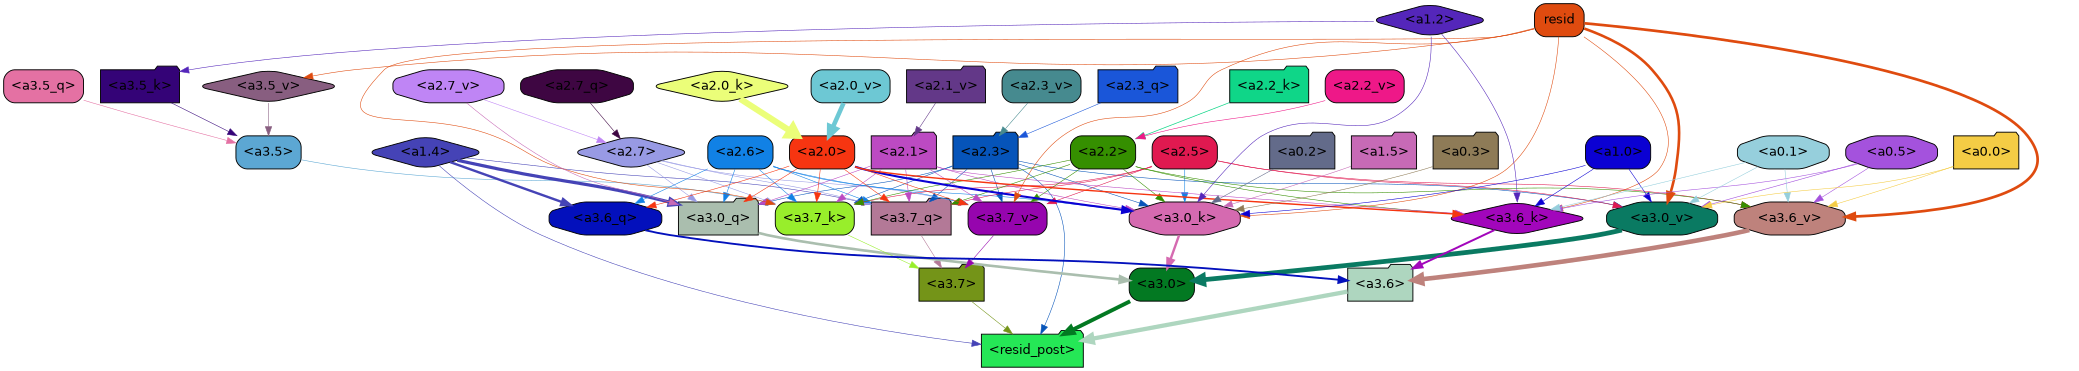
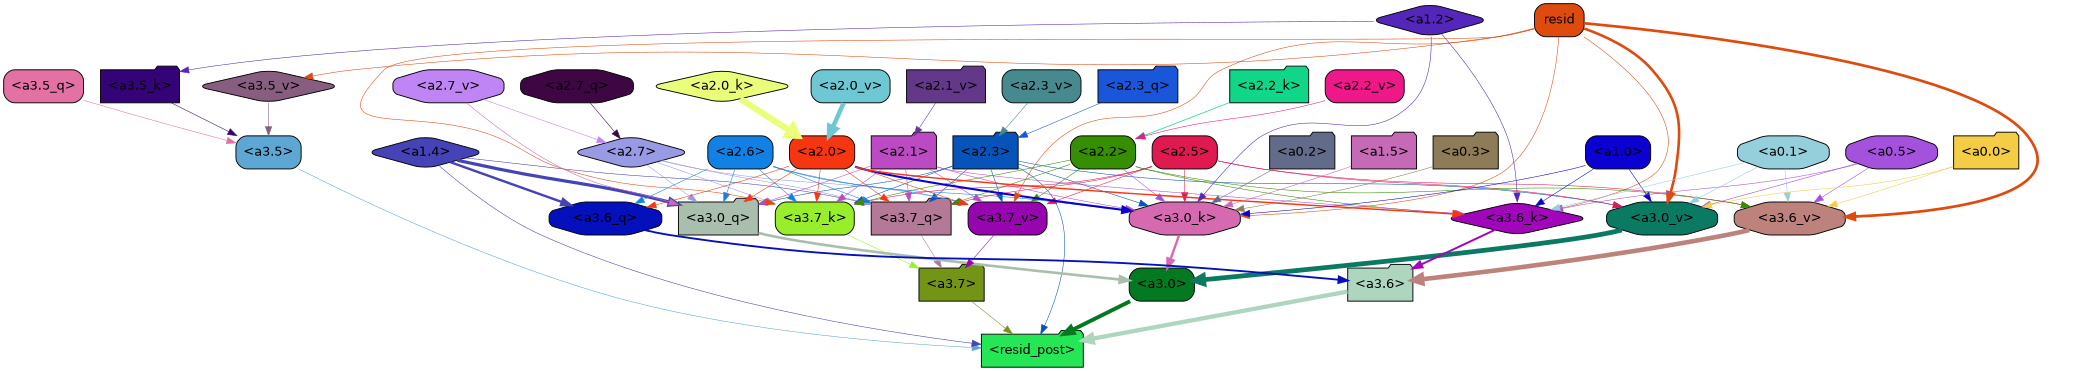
edge "<a3.5>" -> "<a3.7_k>": now "<a3.5>" -> "<resid_post>"
edge "<a2.2>" -> "<a3.0_k>": color #358f00 -> #a452dd
edge "<a2.5>" -> "<a3.0_k>": color #1181e5 -> #e01950
